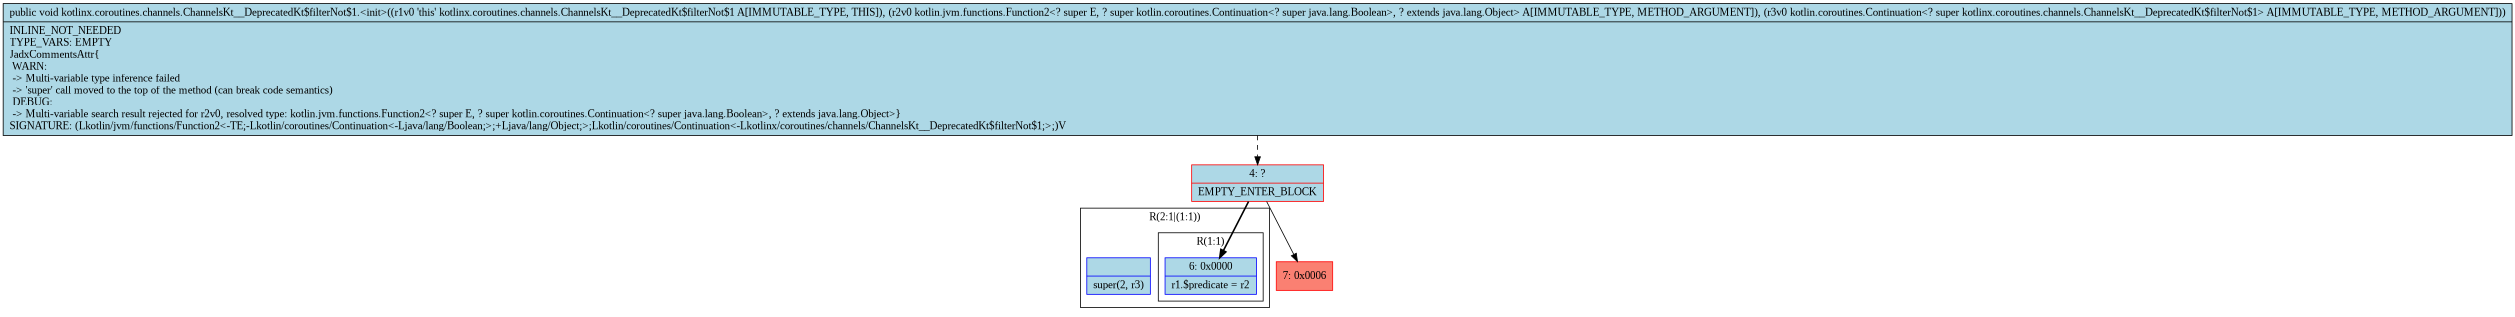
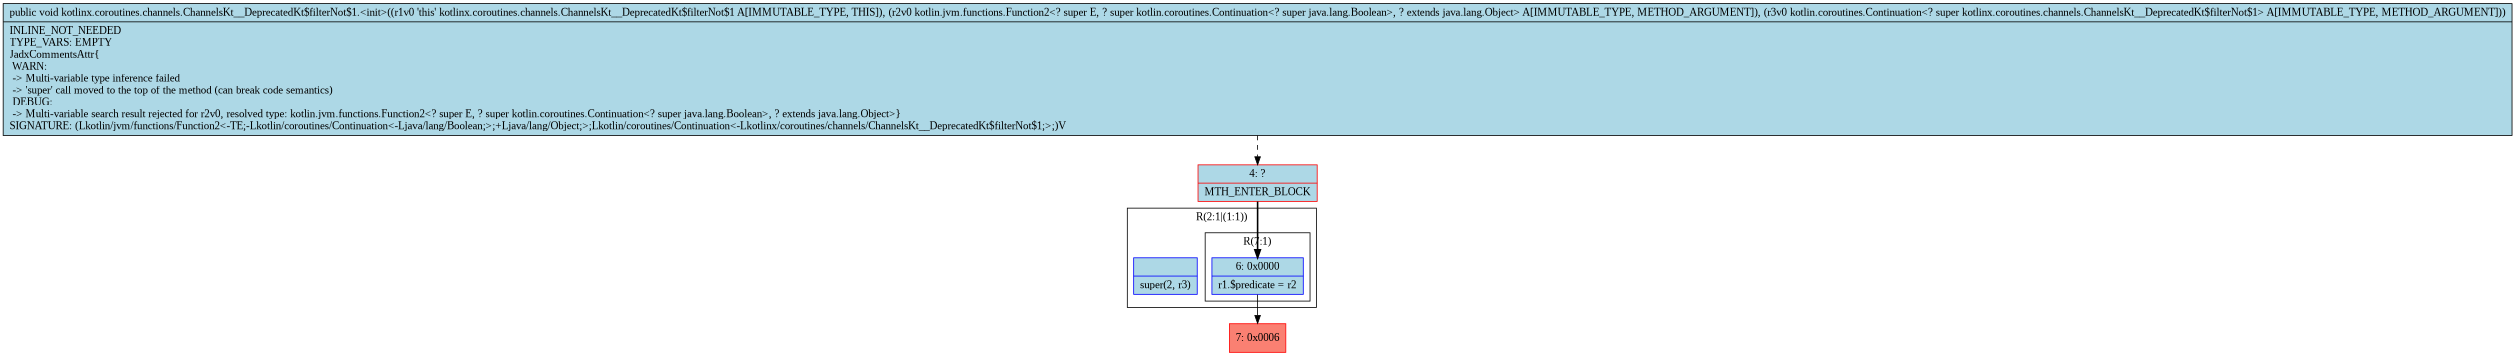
node "4: ?": text "EMPTY_ENTER_BLOCK" -> "MTH_ENTER_BLOCK"
edge "4: ?" -> "7: 0x0006": now "6: 0x0000" -> "7: 0x0006"
cluster "R(1:1)": label "R(1:1)" -> "R(7:1)"
